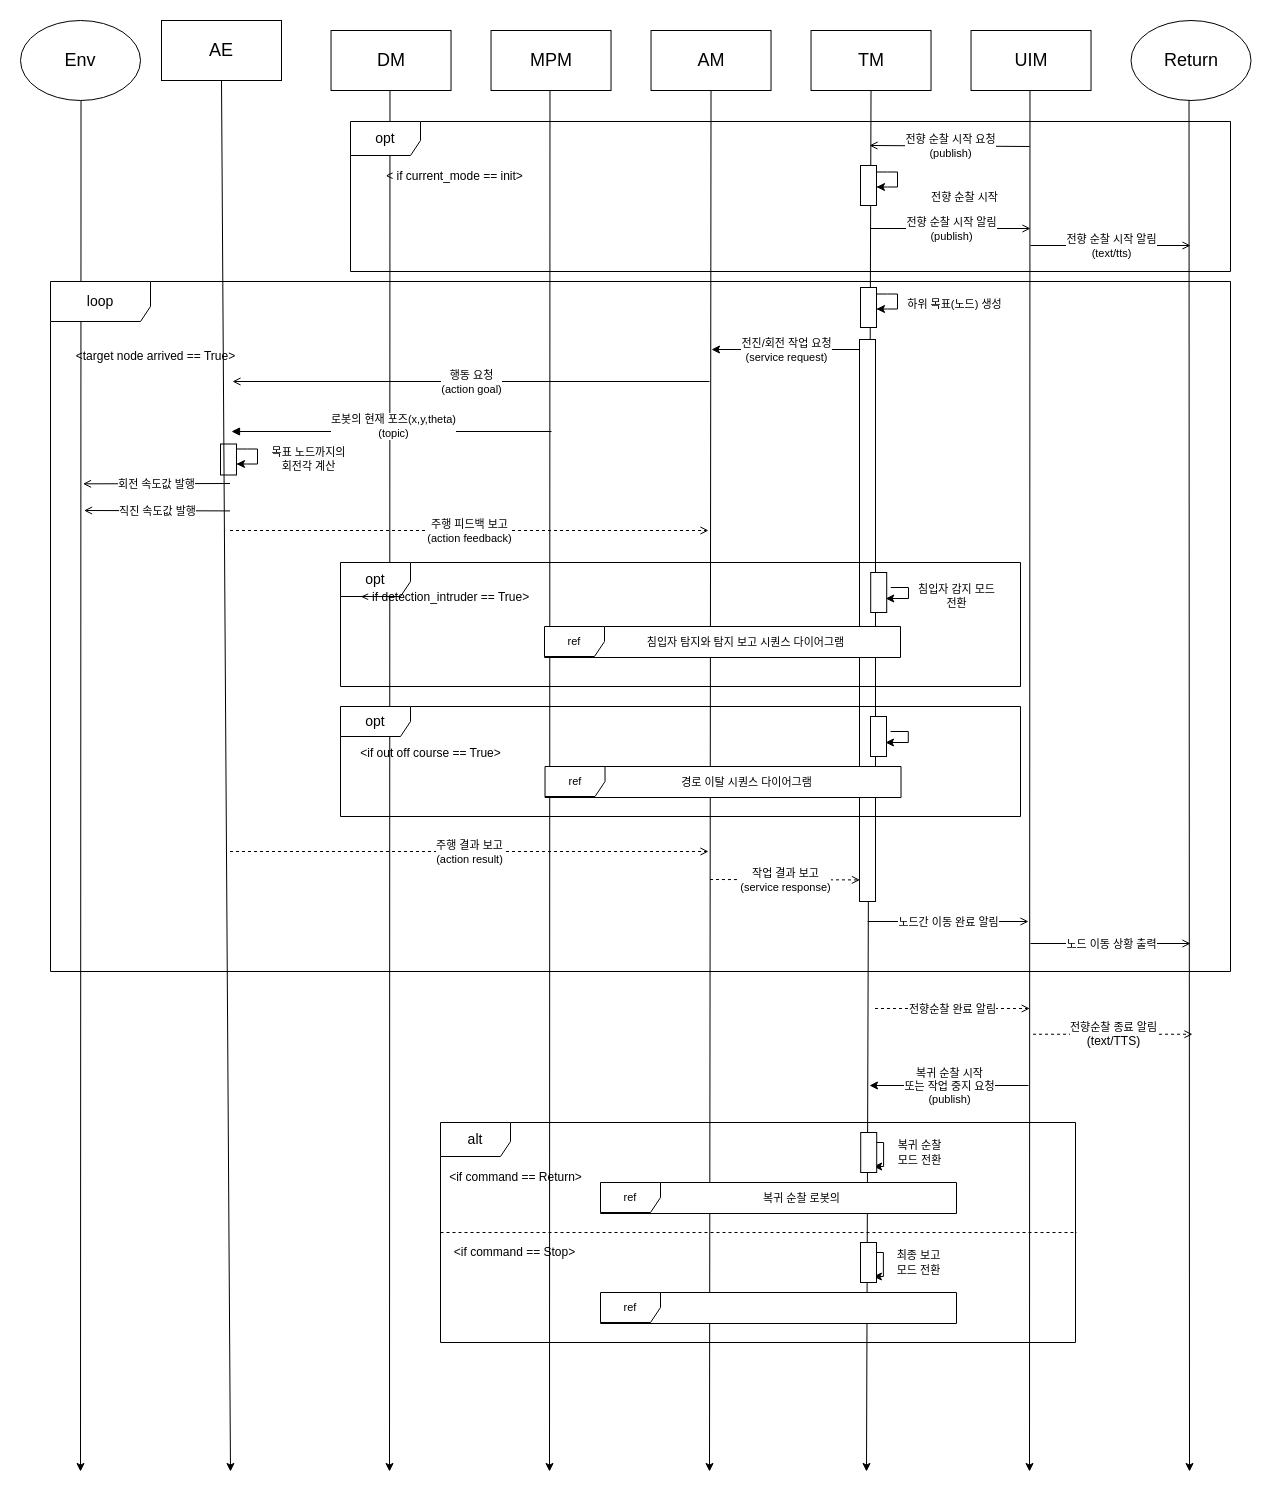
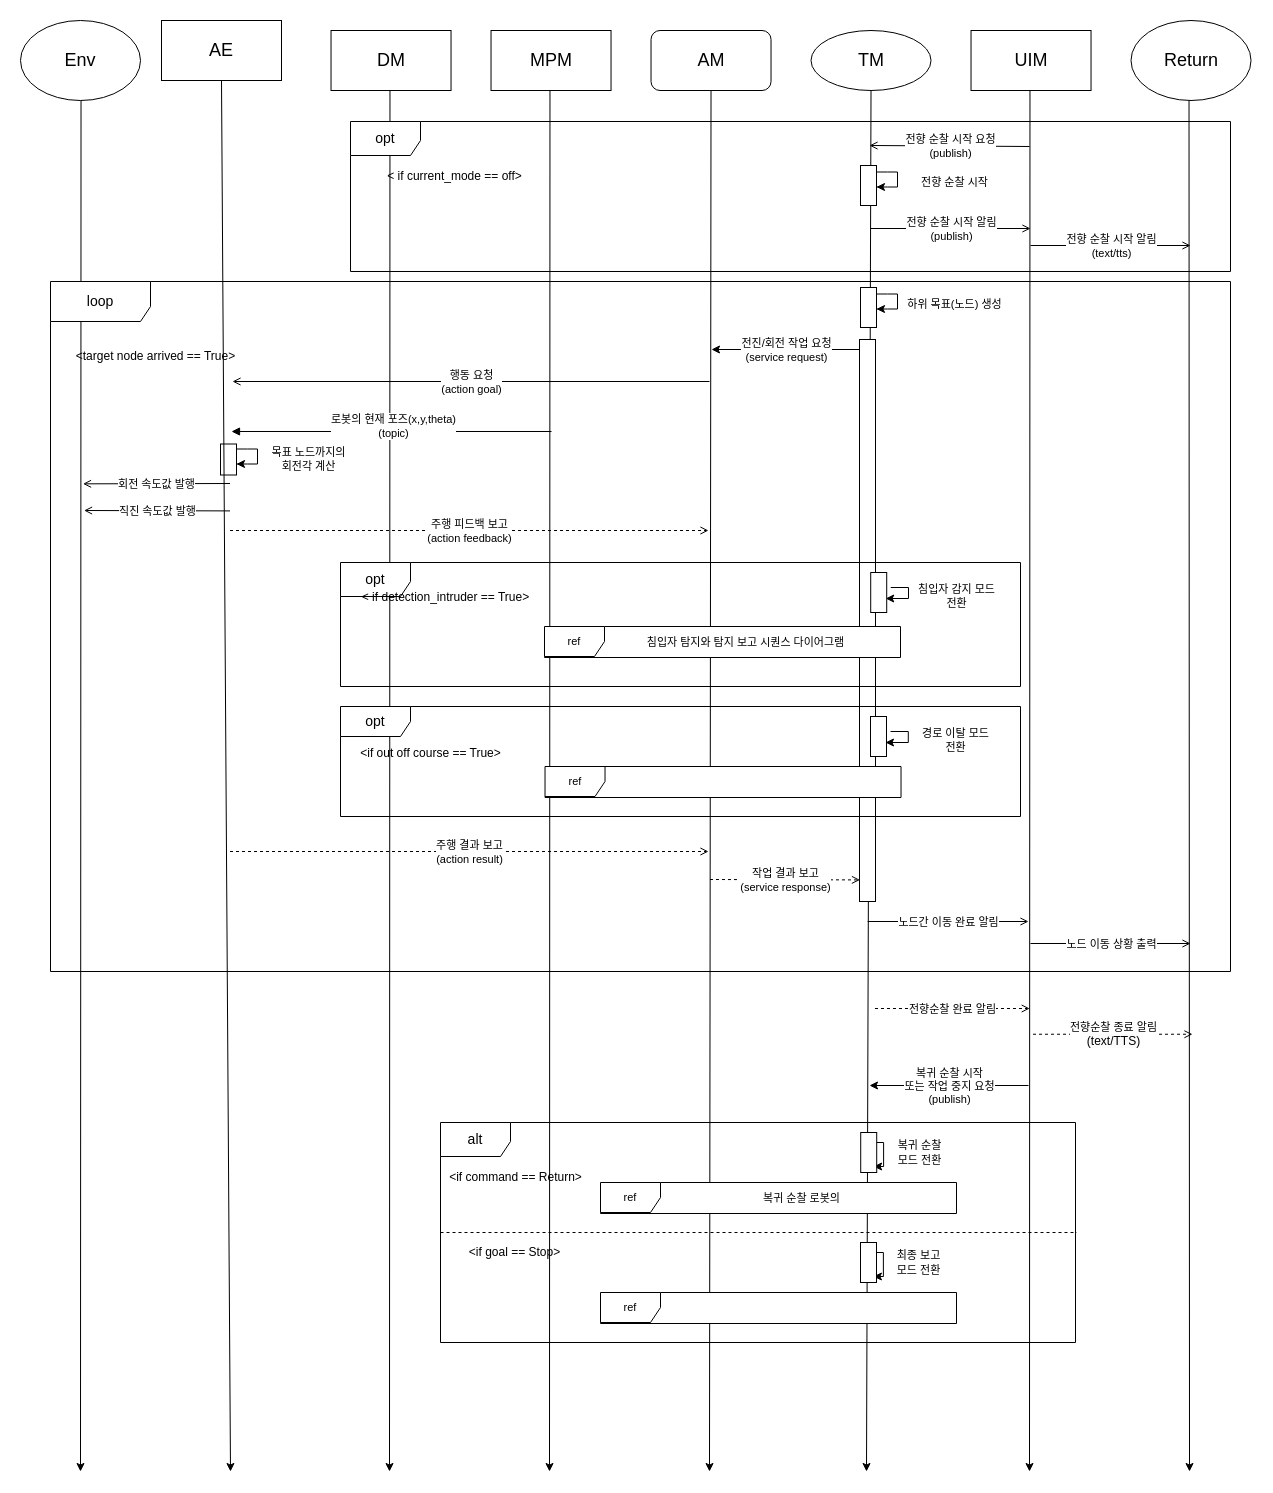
node "AM": shape rectangle -> rounded rectangle
node "TM": shape rectangle -> ellipse
node "< if current_mode == init>": label "< if current_mode == init>" -> "< if current_mode == off>"
node "전향 순찰 시작": moved (964, 198) -> (954, 183)
node "경로 이탈 모드전환": added
node "경로 이탈 시퀀스 다이어그램": removed
node "<if command == Stop>": label "<if command == Stop>" -> "<if goal == Stop>"
